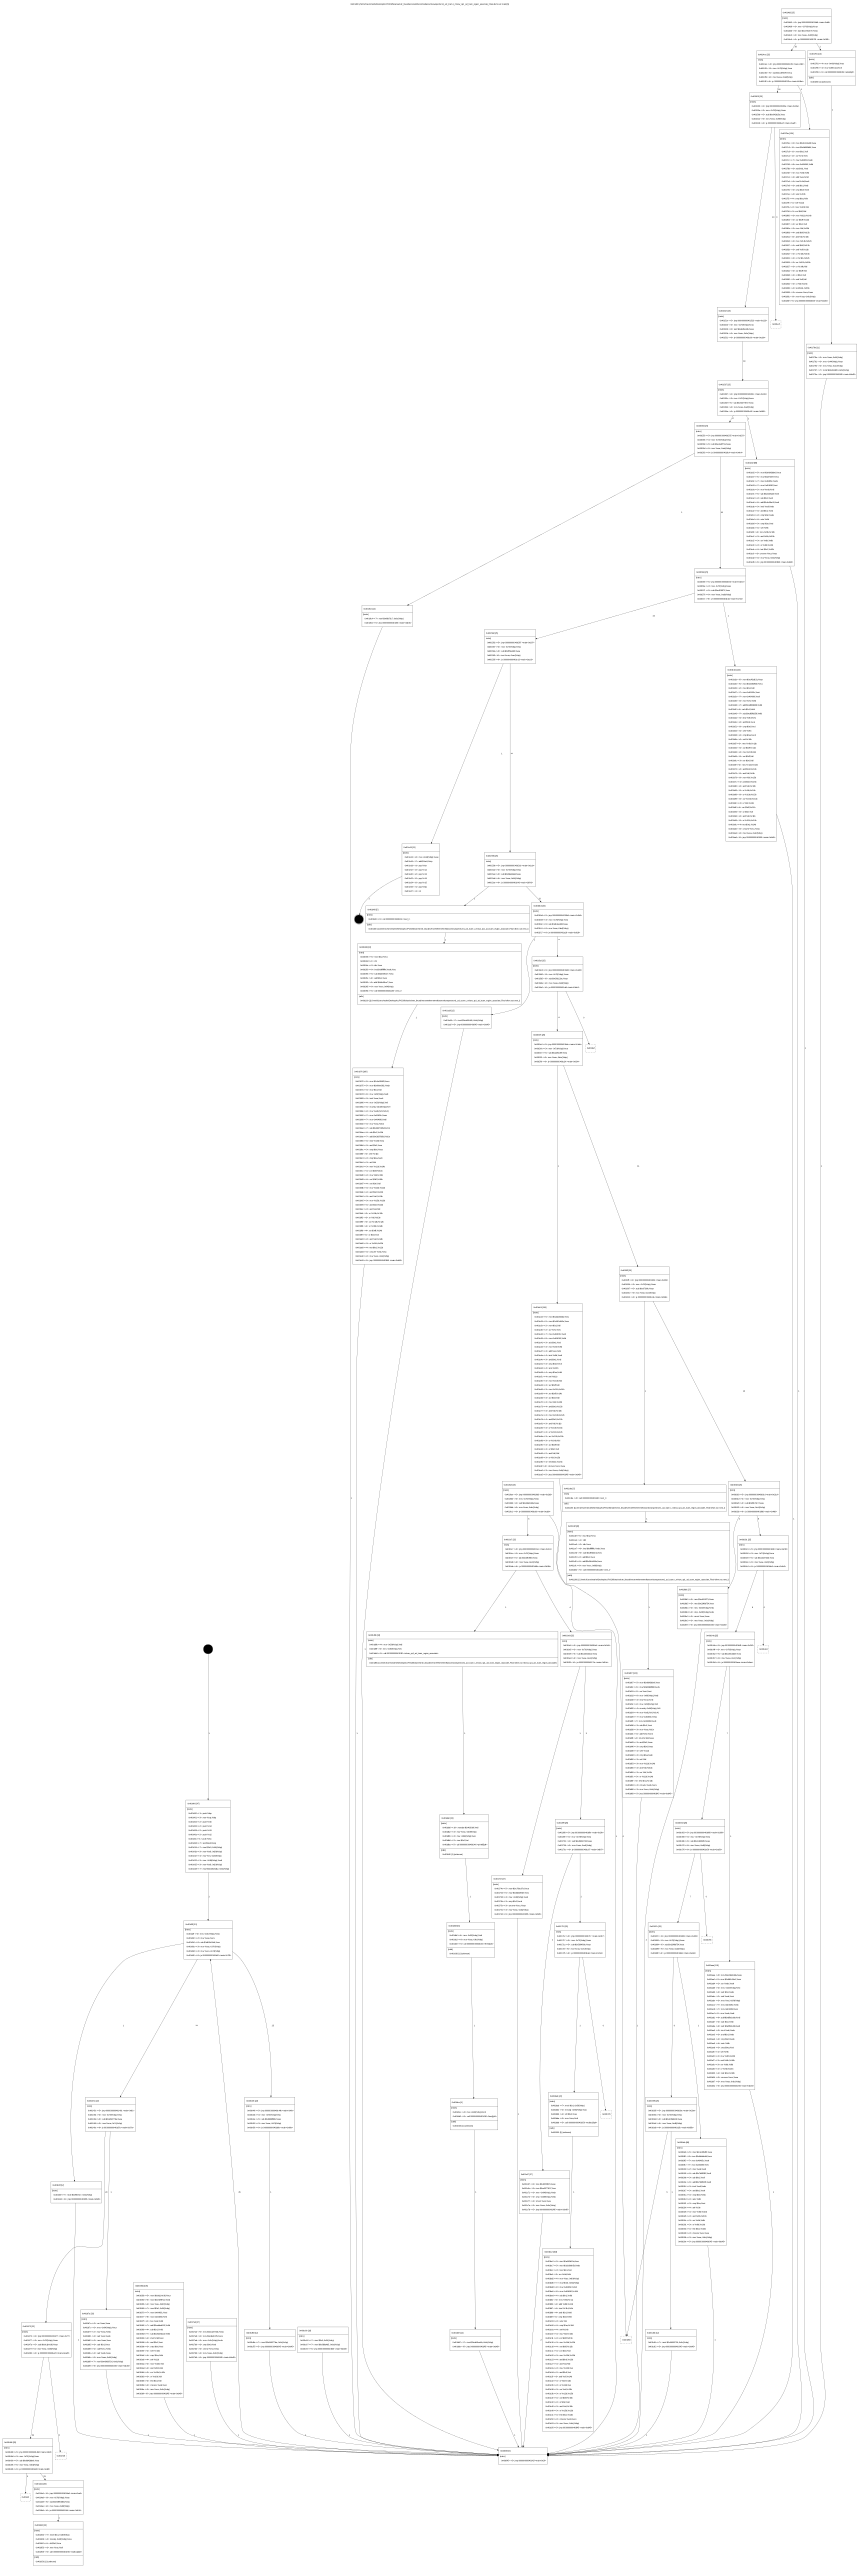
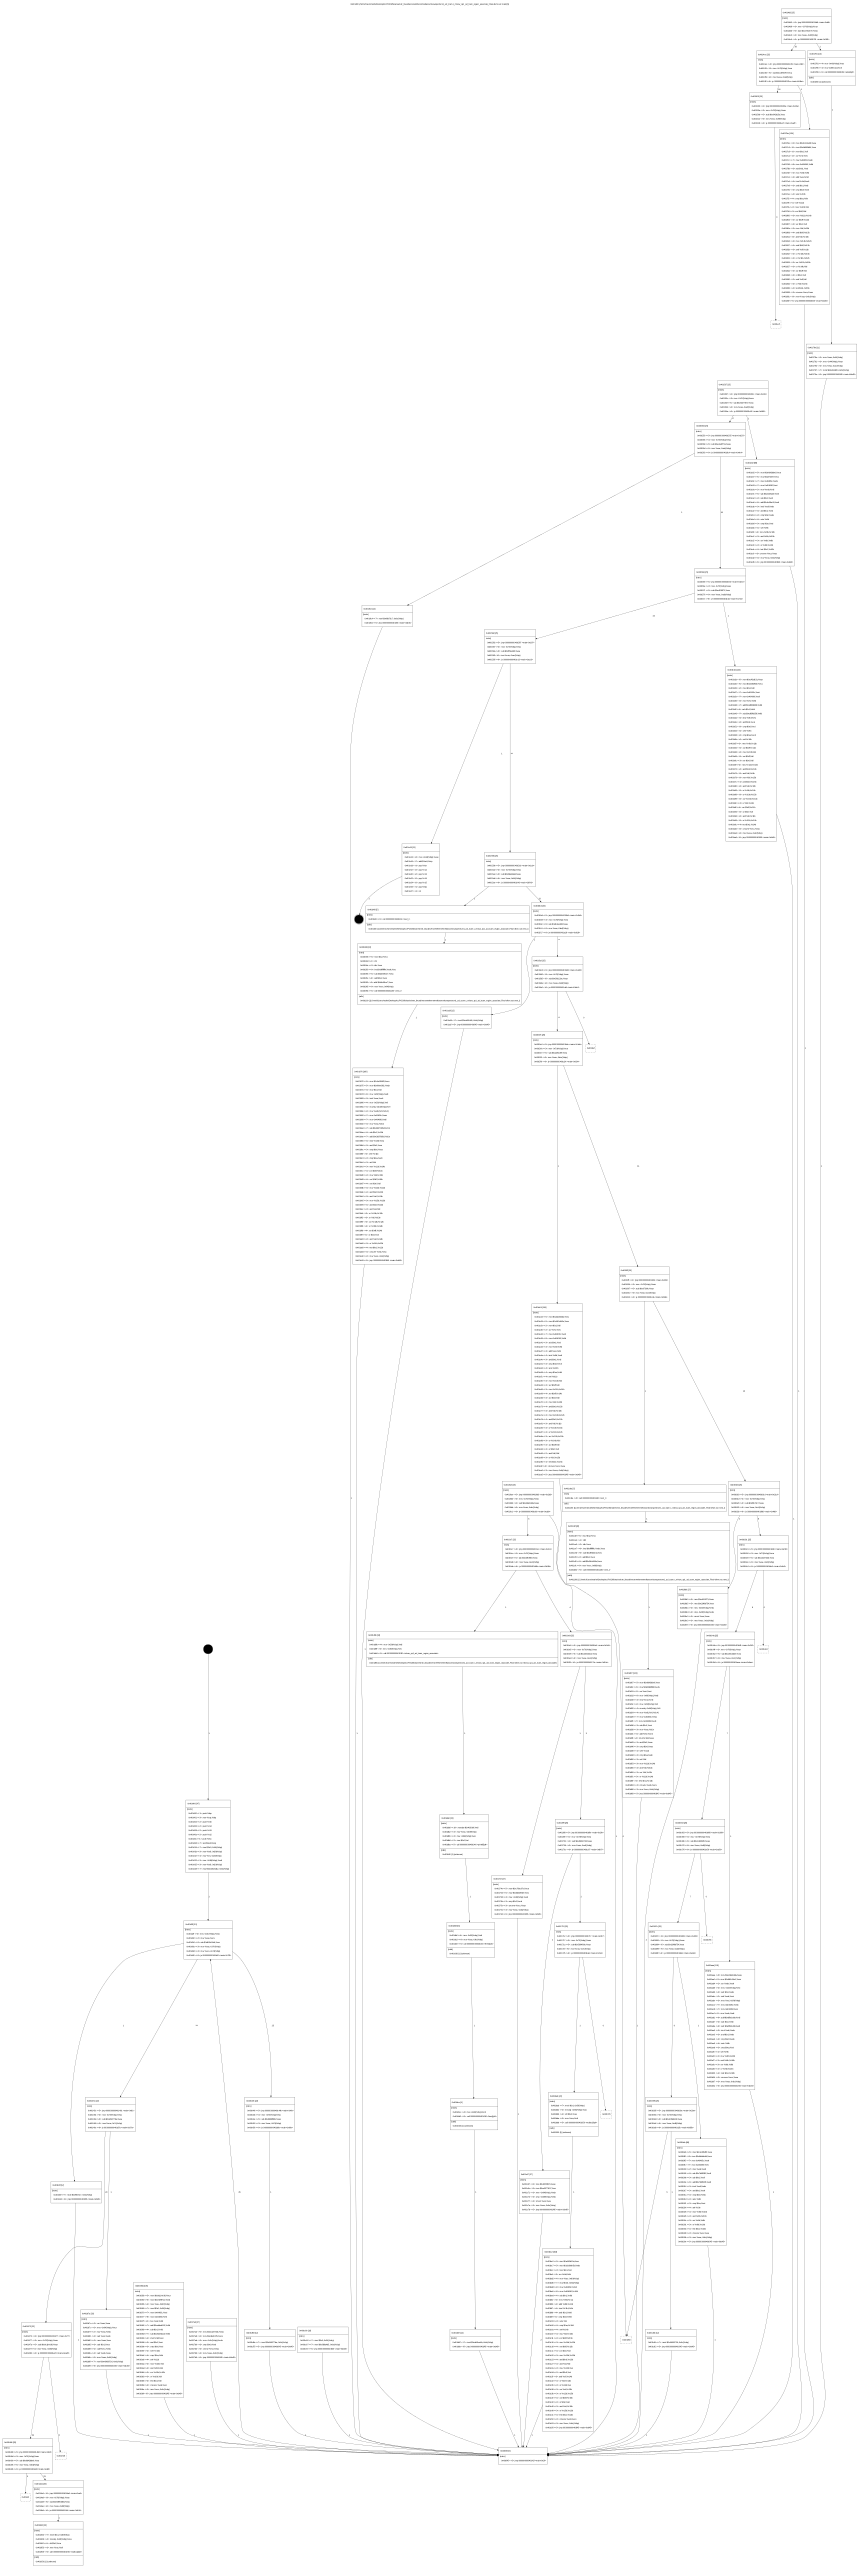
node "0x40151e [25]": removed
edge "0x401bc2 [153]" -> "0x401f45 [5]": added, label "1"
